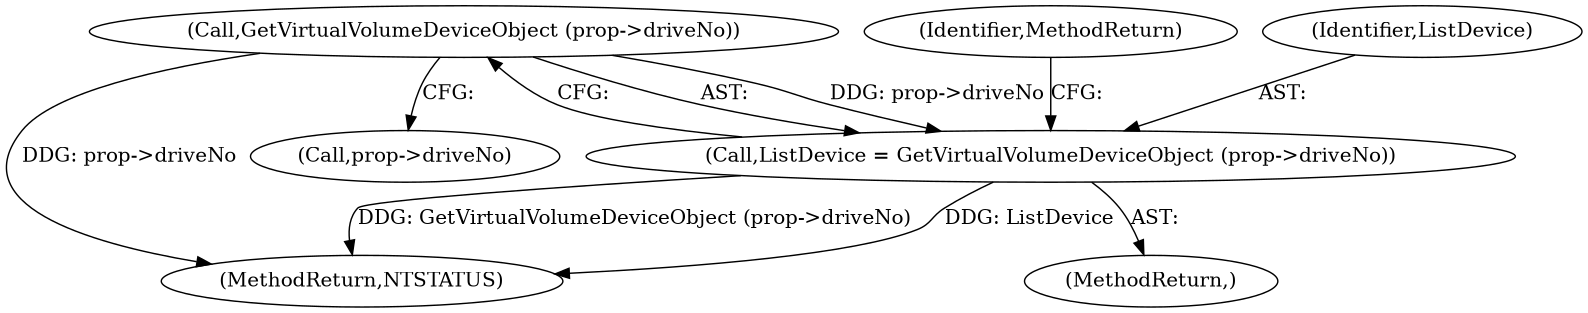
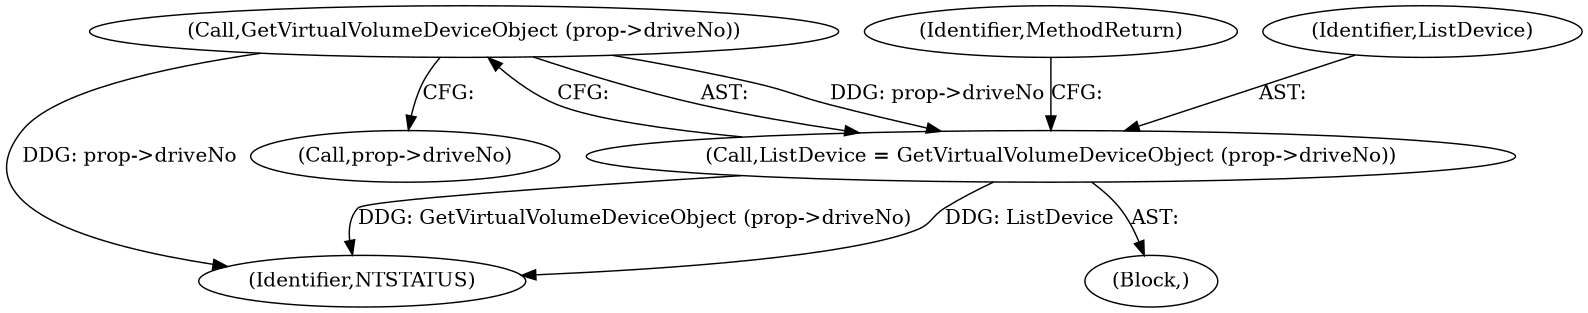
node "(MethodReturn,NTSTATUS)": label "(MethodReturn,NTSTATUS)" -> "(Identifier,NTSTATUS)"
node "(MethodReturn,)": label "(MethodReturn,)" -> "(Block,)"
